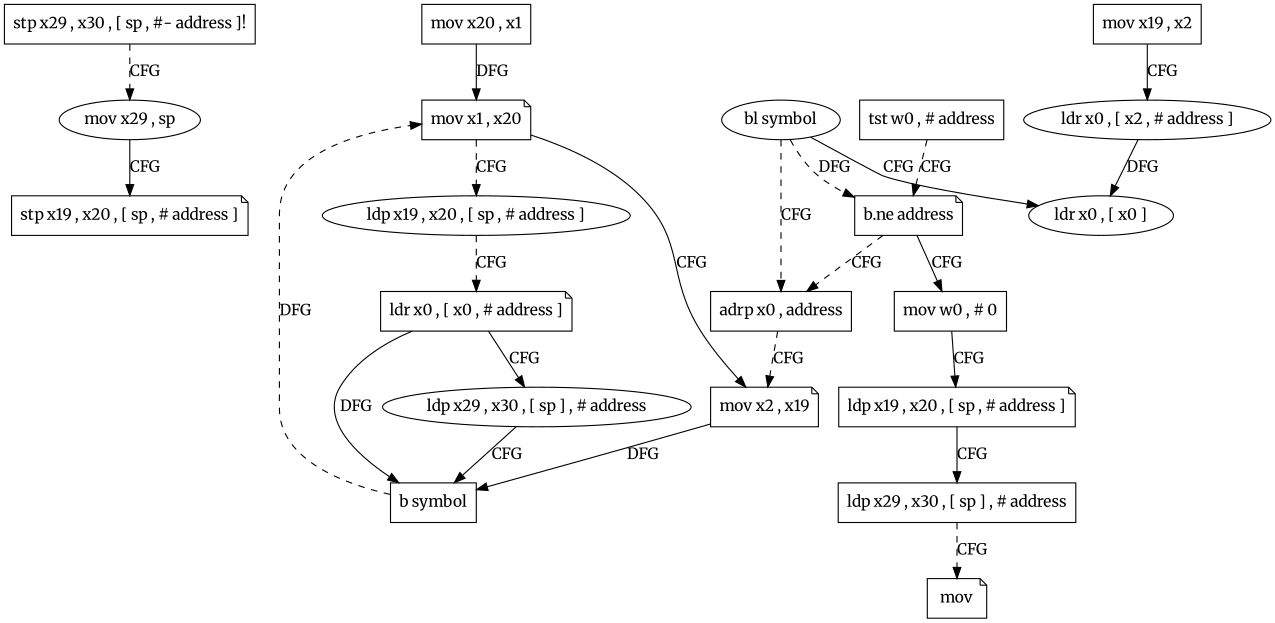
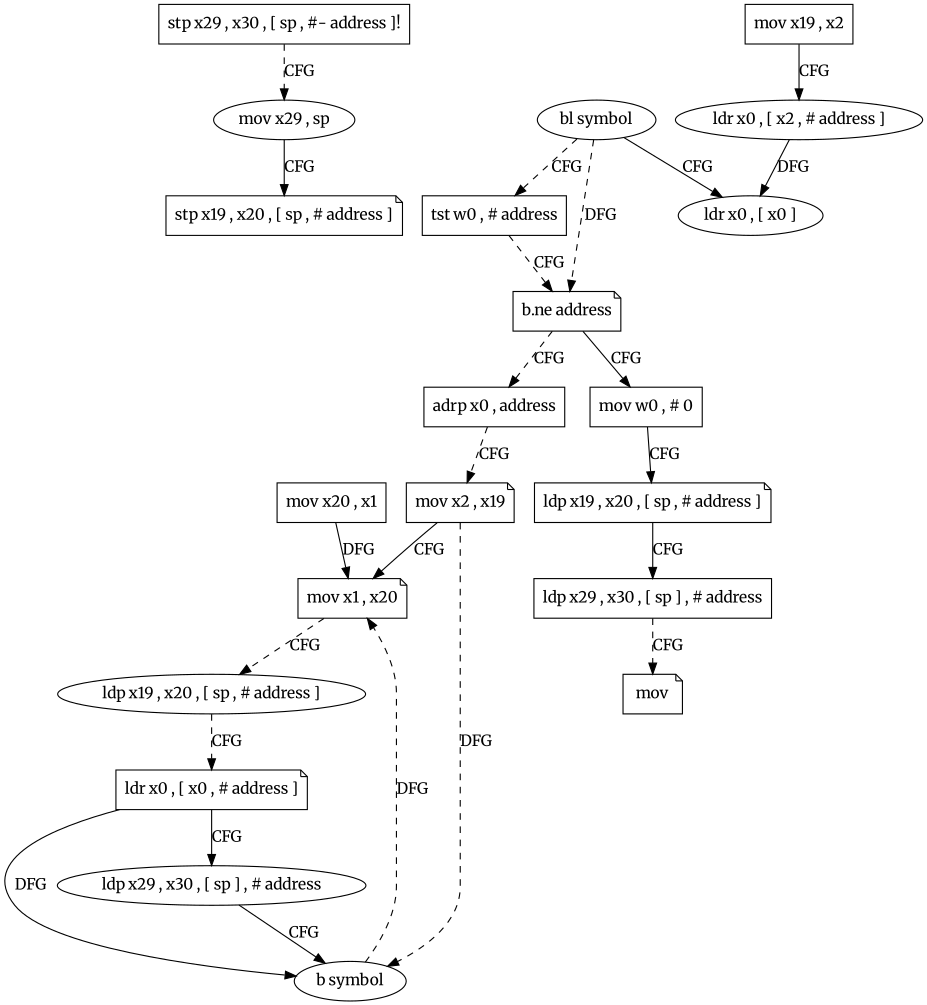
edge "bl symbol" -> "adrp x0 , address": now "bl symbol" -> "tst w0 , # address"
edge "mov x1 , x20" -> "mov x2 , x19": reversed
edge "mov x2 , x19" -> "b symbol": style solid -> dashed
node "b symbol": shape box -> ellipse
